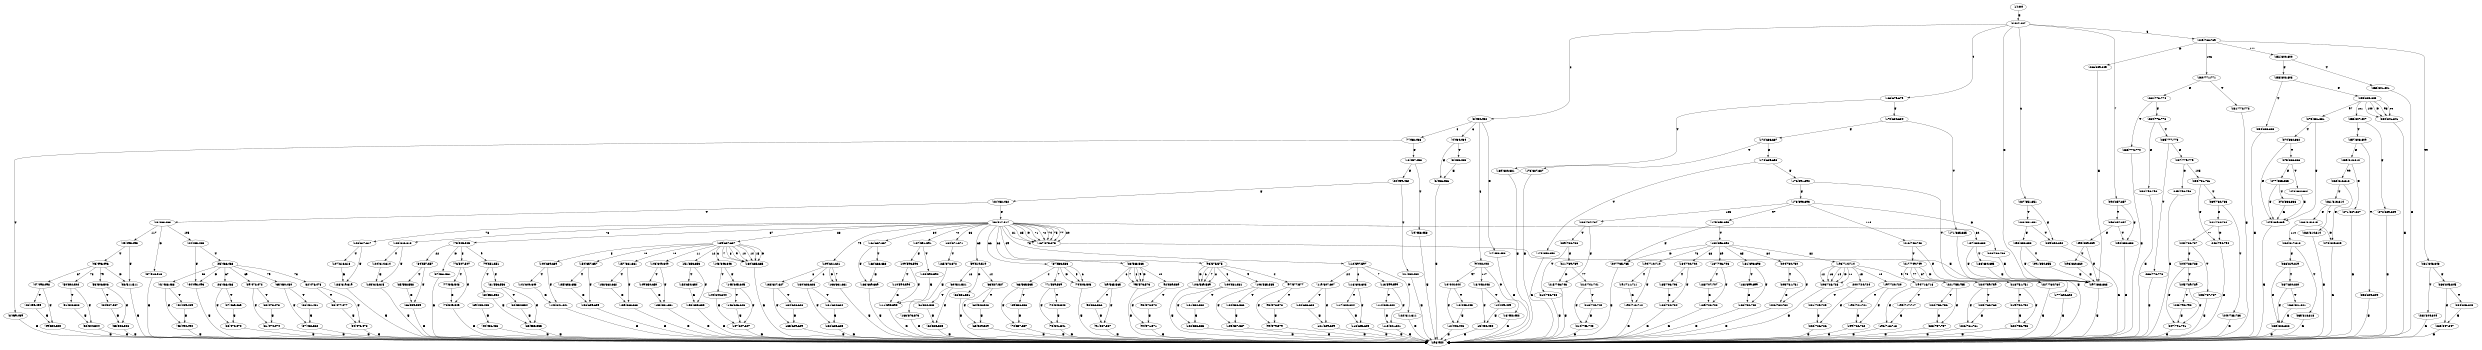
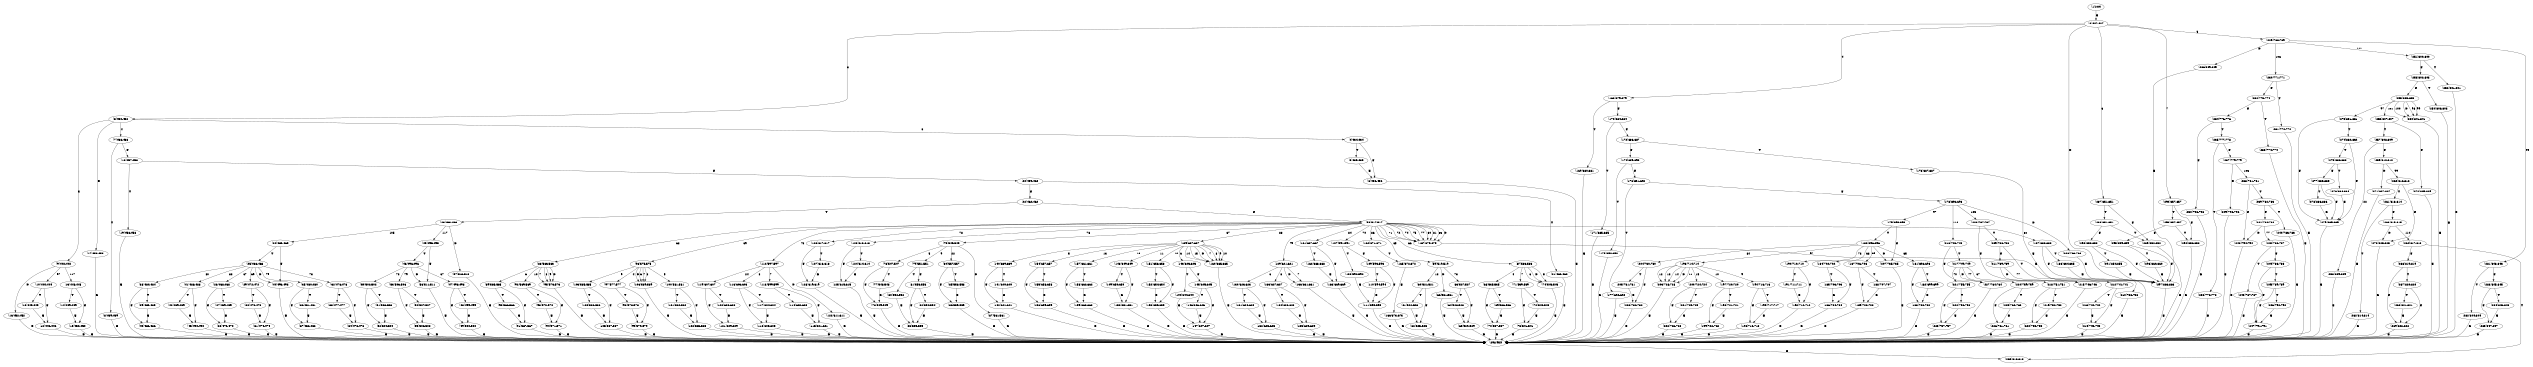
edge "(257)808-809" -> "(258)809-809": label "T" -> "22"
edge "(180)696-696" -> "(193)714-714": label "82" -> "97"
edge "(59)519-519" -> "(63)527-527": label "14" -> "73"
node "(38)484-484": added
node "(37)482-582": label "(37)482-582" -> "(37)482-482"
edge "(265)818-818" -> "(298)exit": reversed
